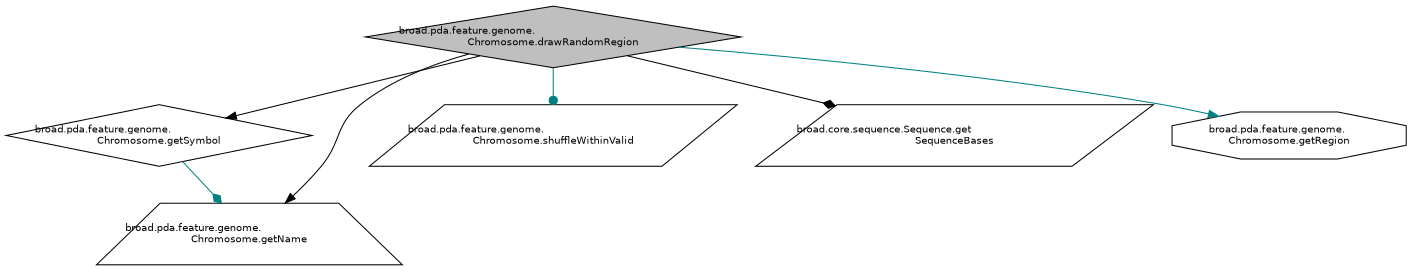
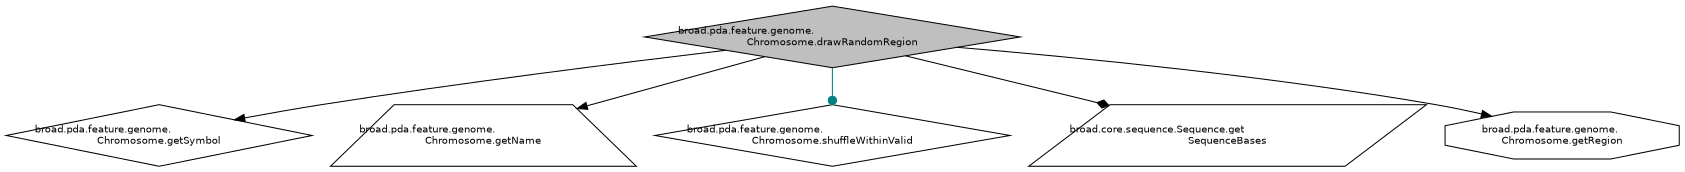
edge "broad.pda.feature.genome. Chromosome.drawRandomRegion" -> "broad.pda.feature.genome. Chromosome.getRegion": color teal -> black
node "broad.pda.feature.genome. Chromosome.shuffleWithinValid": shape parallelogram -> diamond
edge "broad.pda.feature.genome. Chromosome.getSymbol" -> "broad.pda.feature.genome. Chromosome.getName": removed
